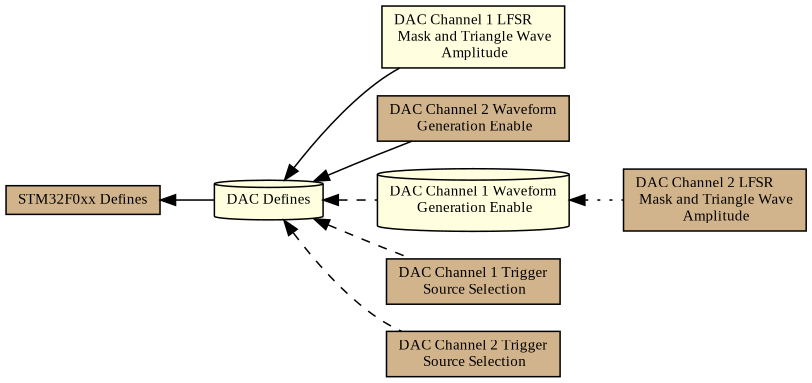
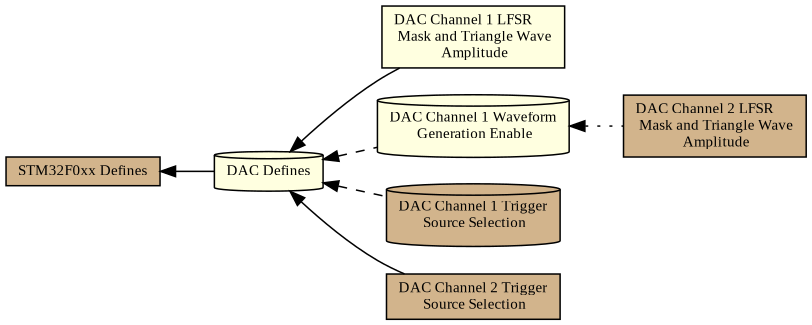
node "DAC Channel 2 Waveform Generation Enable": removed
node "DAC Channel 1 Trigger Source Selection": shape box -> cylinder
edge "DAC Channel 2 Trigger Source Selection" -> "DAC Defines": style dashed -> solid
